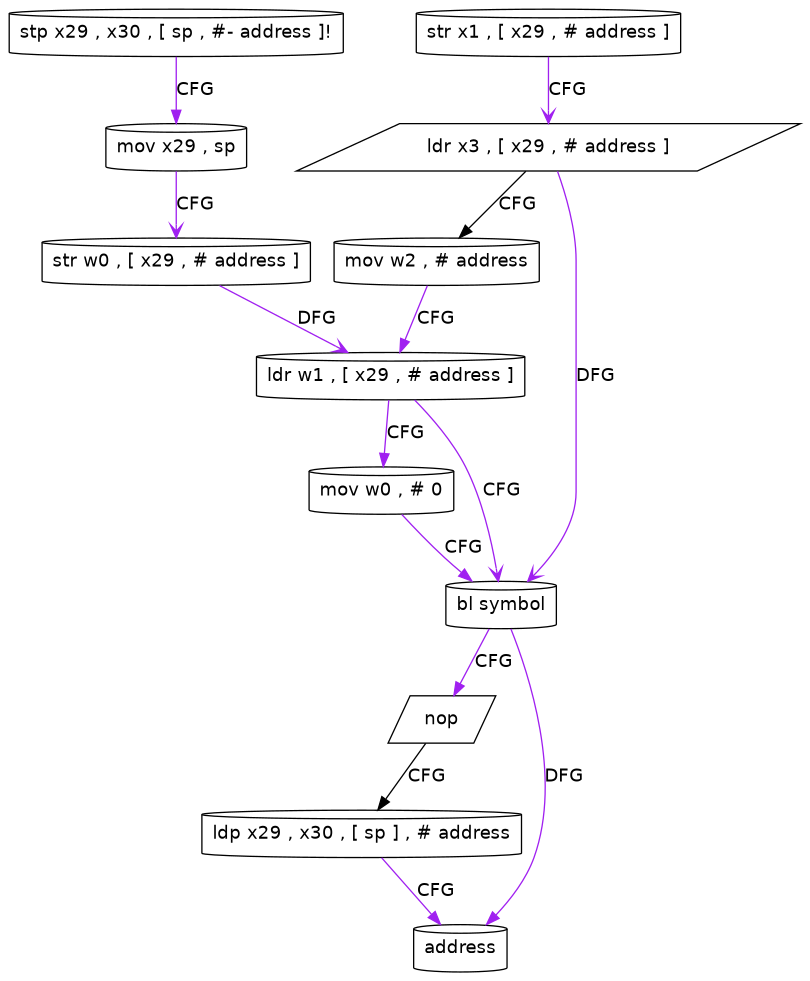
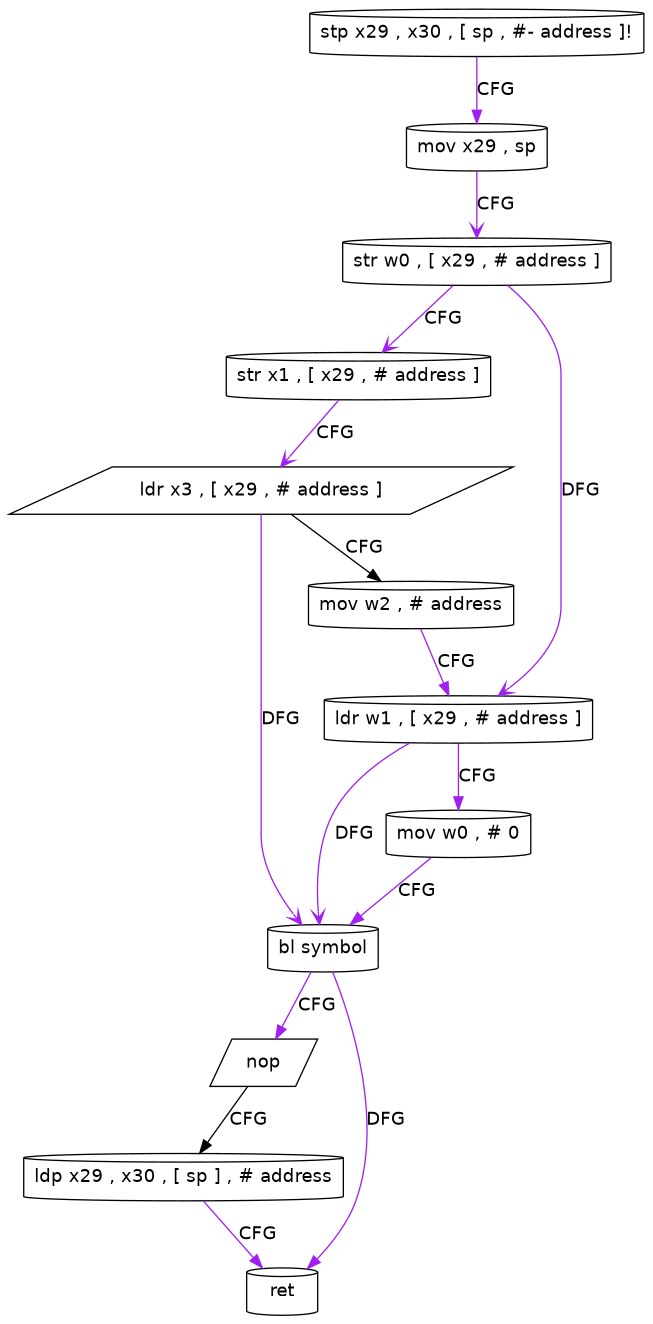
edge "str w0 , [ x29 , # address ]" -> "str x1 , [ x29 , # address ]": added, label "CFG"
edge "ldr w1 , [ x29 , # address ]" -> "bl symbol": label "CFG" -> "DFG"
node "address": label "address" -> "ret"
